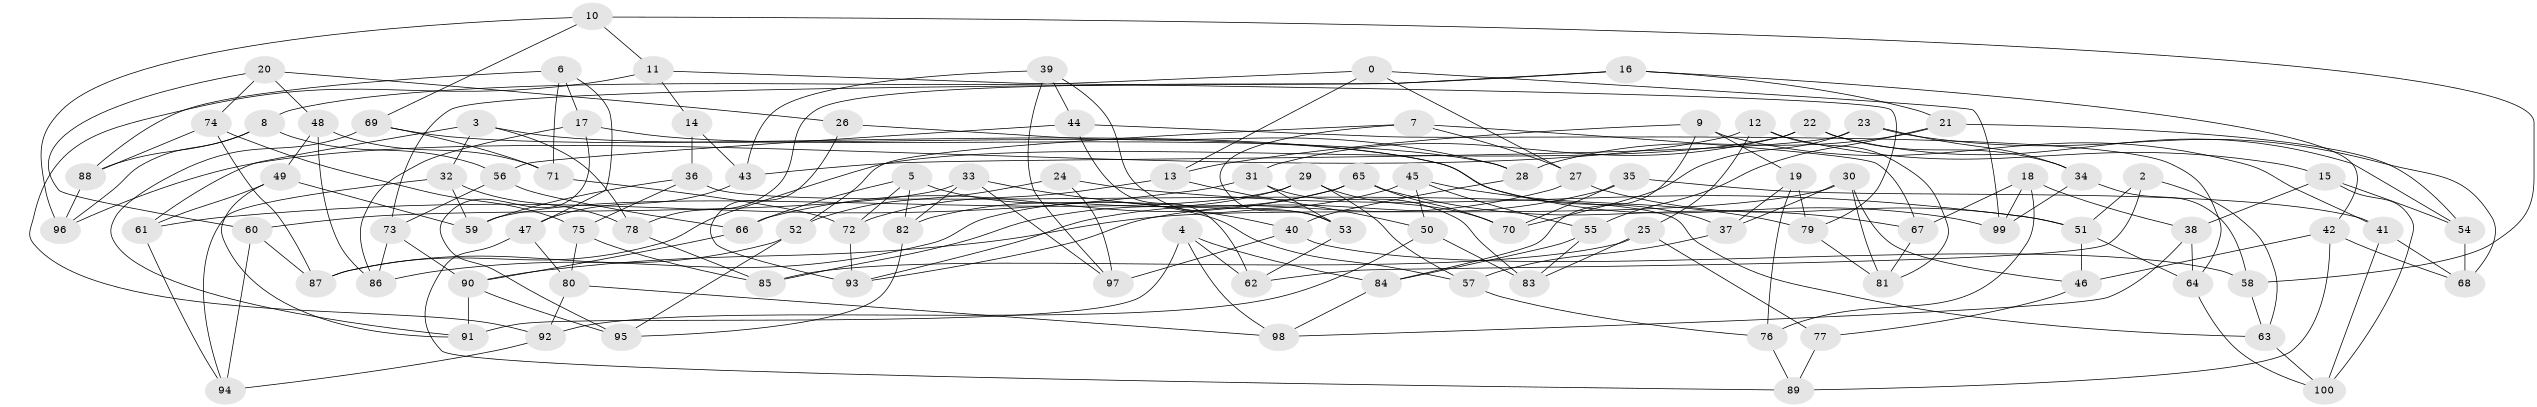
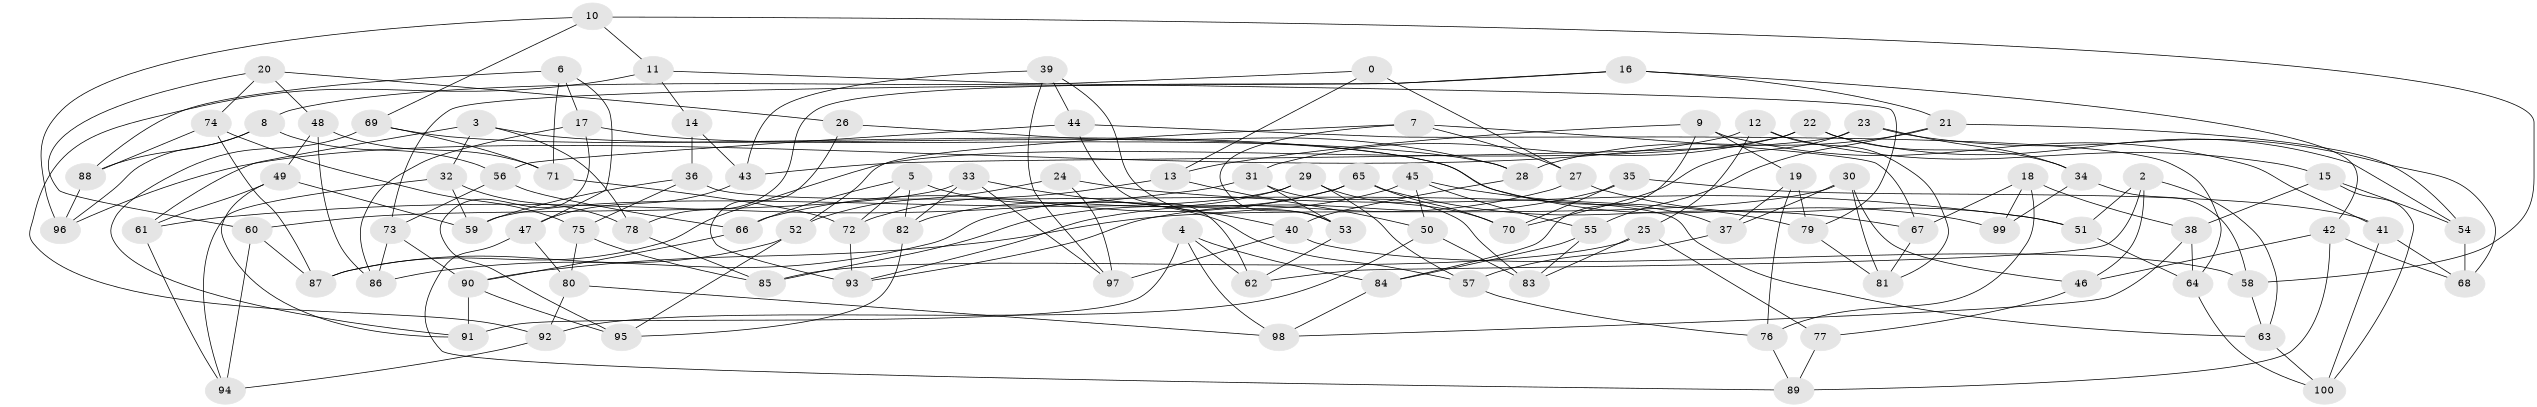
edge "0" -- "99": removed
edge "51" -- "46": now "2" -- "46"
